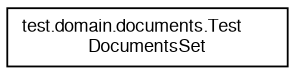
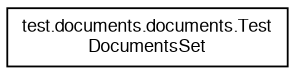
node "test.domain.documents.Test DocumentsSet": label "test.domain.documents.Test DocumentsSet" -> "test.documents.documents.Test DocumentsSet"
